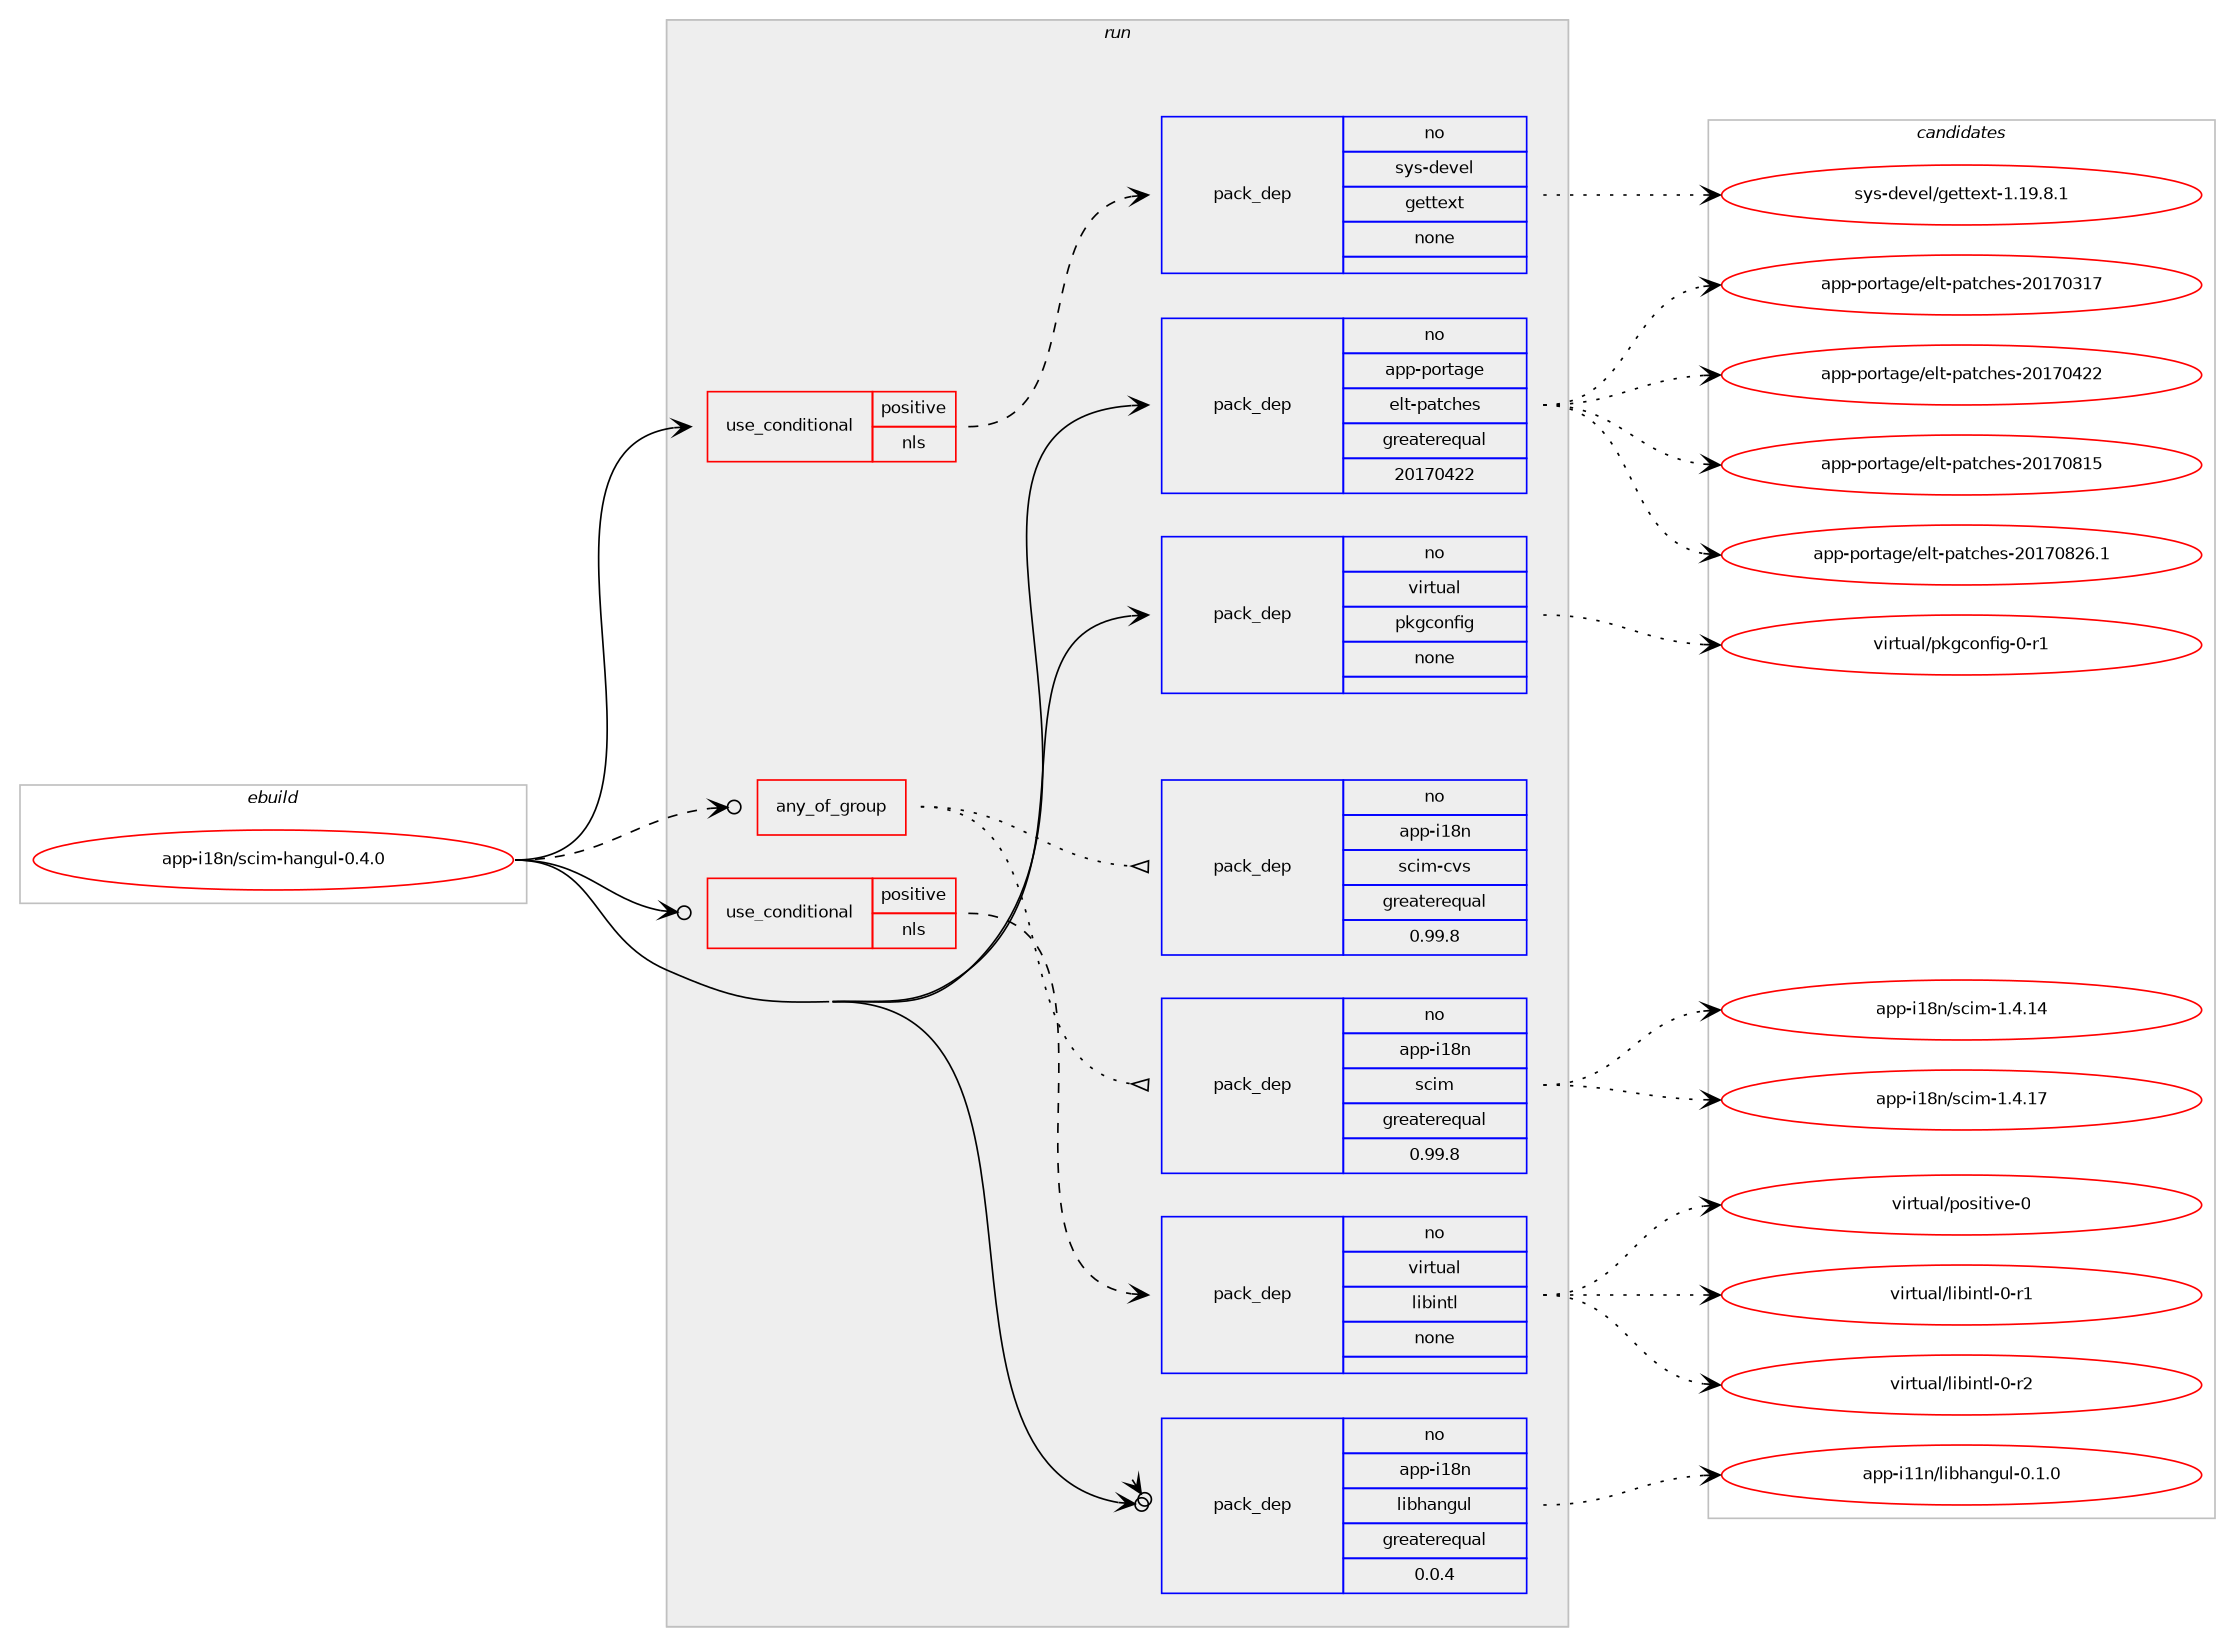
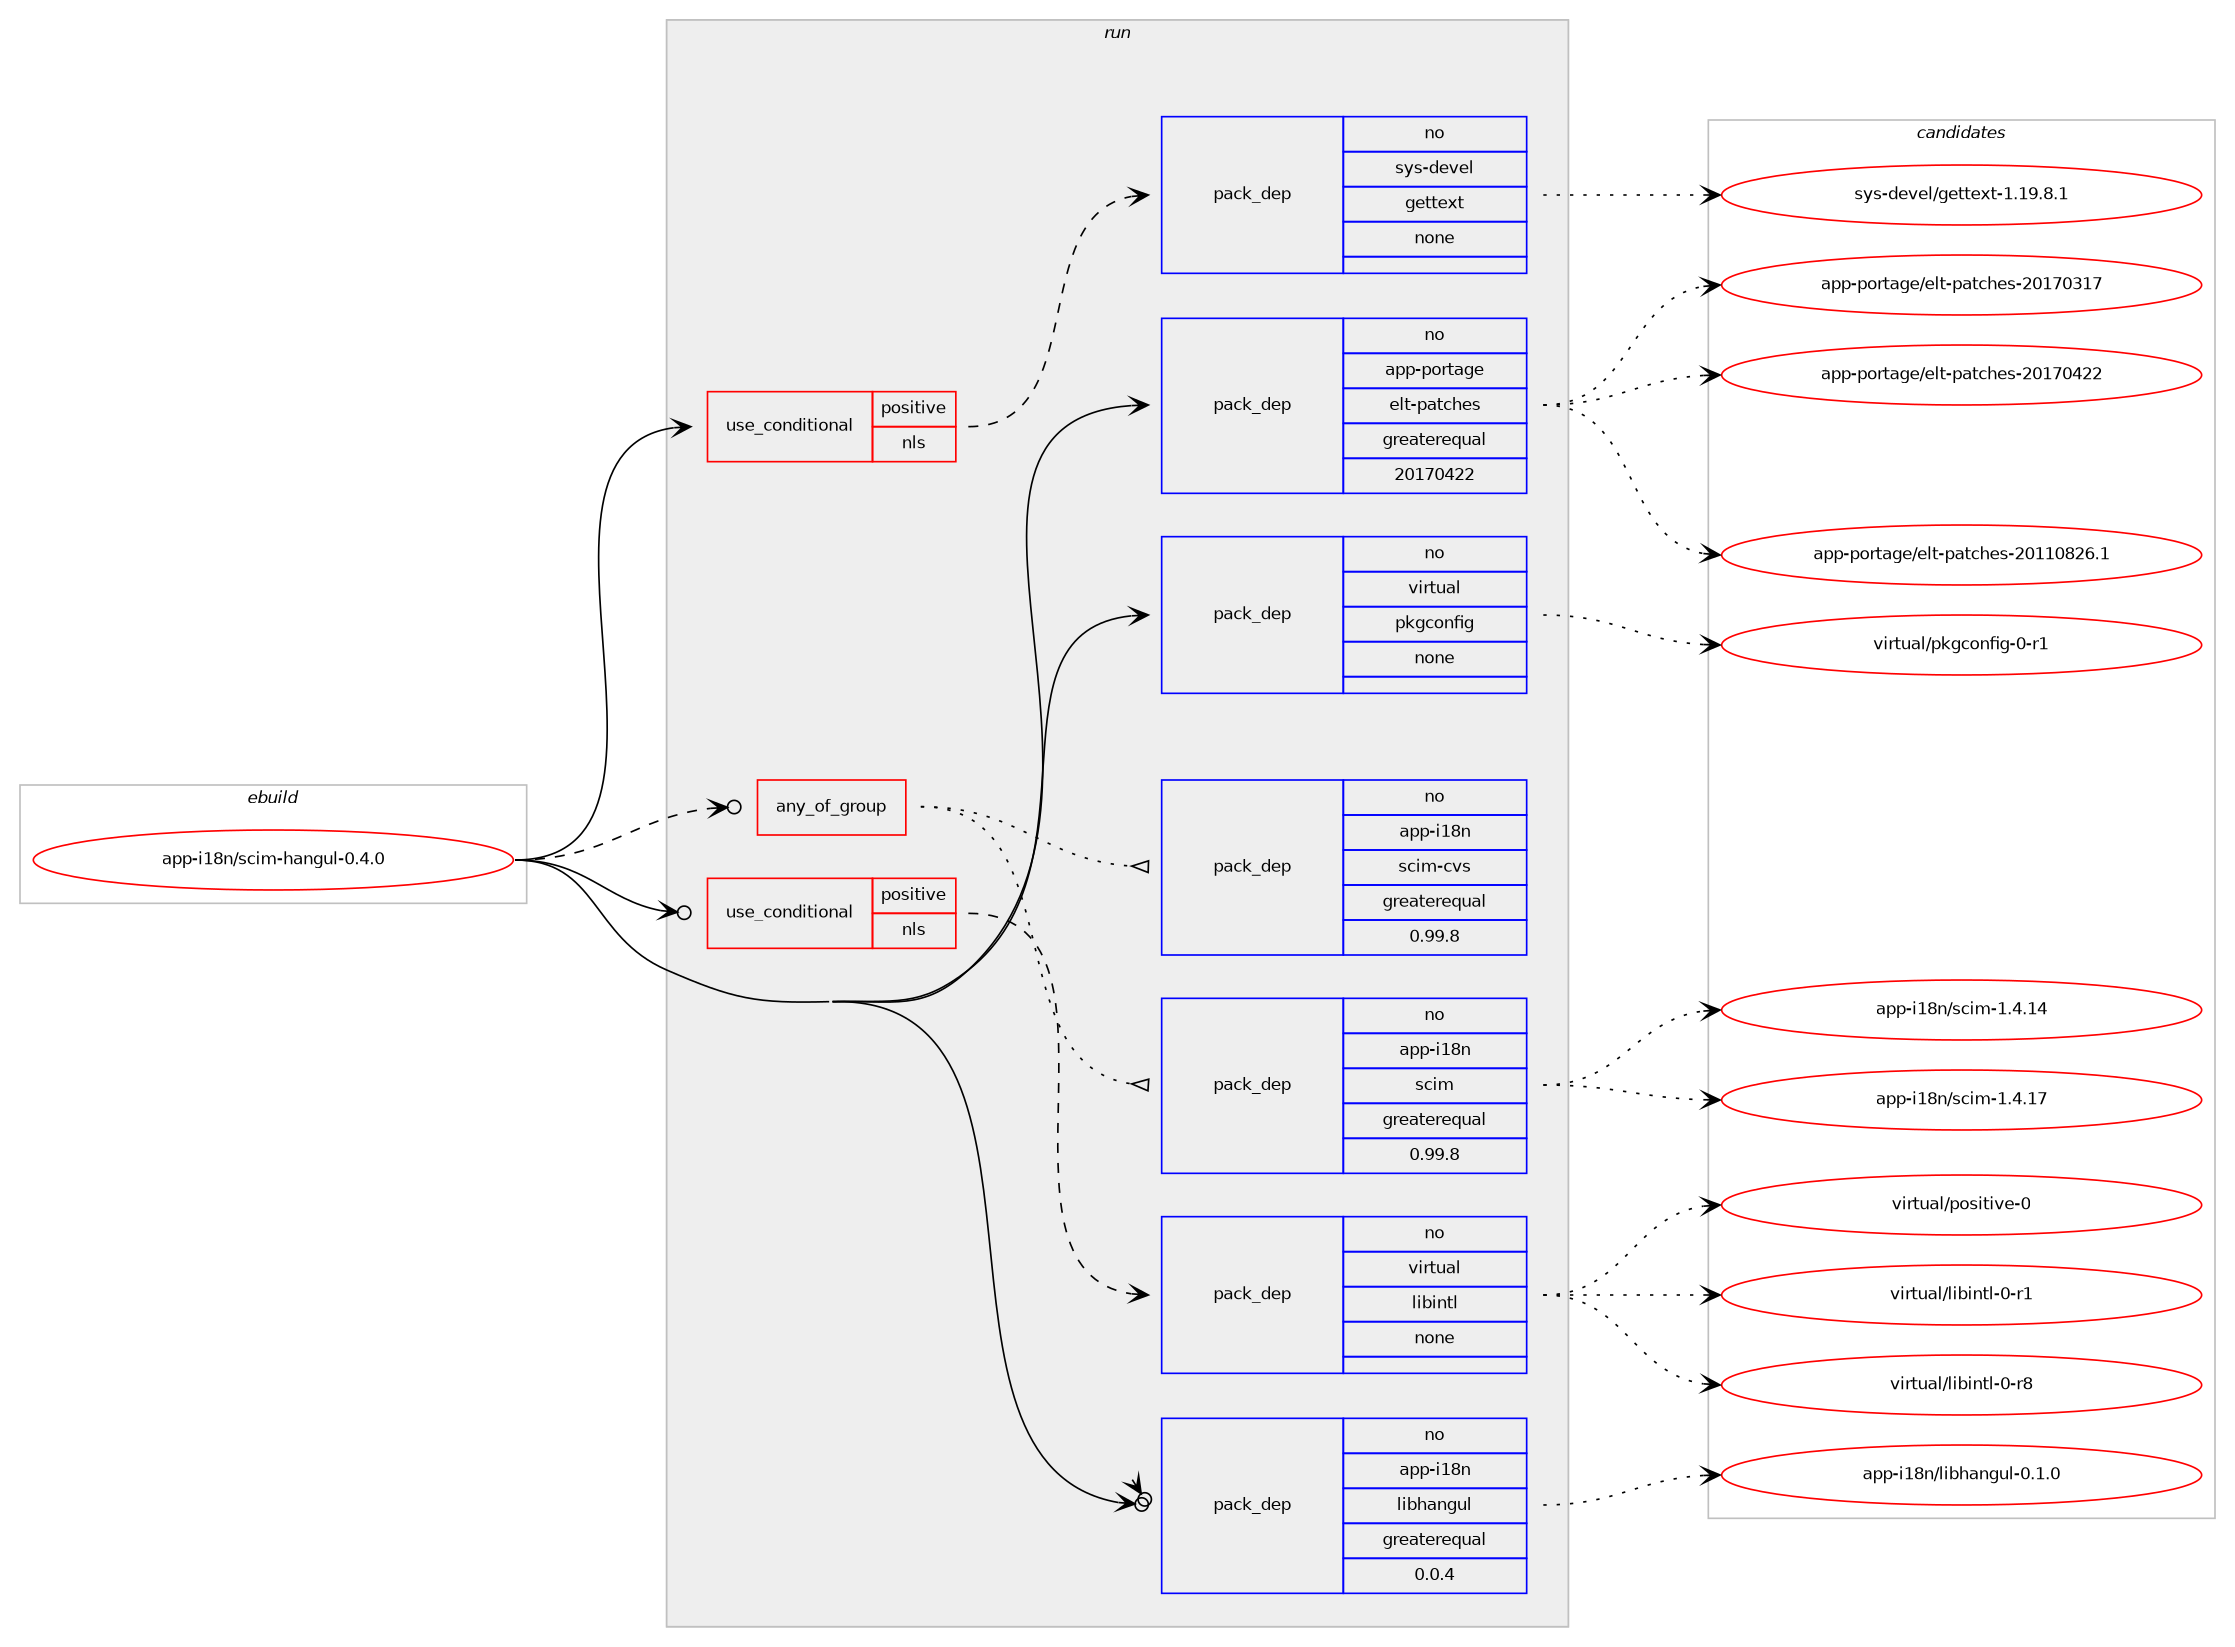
node "app-portage/elt-patches-20170815": removed
node "app-portage/elt-patches-20170826.1": label "app-portage/elt-patches-20170826.1" -> "app-portage/elt-patches-20110826.1"
node "virtual/libintl-0-r2": label "virtual/libintl-0-r2" -> "virtual/libintl-0-r8"
node "app-i11n/libhangul-0.1.0": label "app-i11n/libhangul-0.1.0" -> "app-i18n/libhangul-0.1.0"
